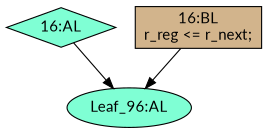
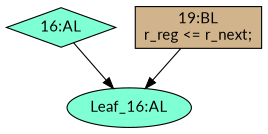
node "16:BL r_reg <= r_next;": label "16:BL r_reg <= r_next;" -> "19:BL r_reg <= r_next;"
node "Leaf_96:AL": label "Leaf_96:AL" -> "Leaf_16:AL"
